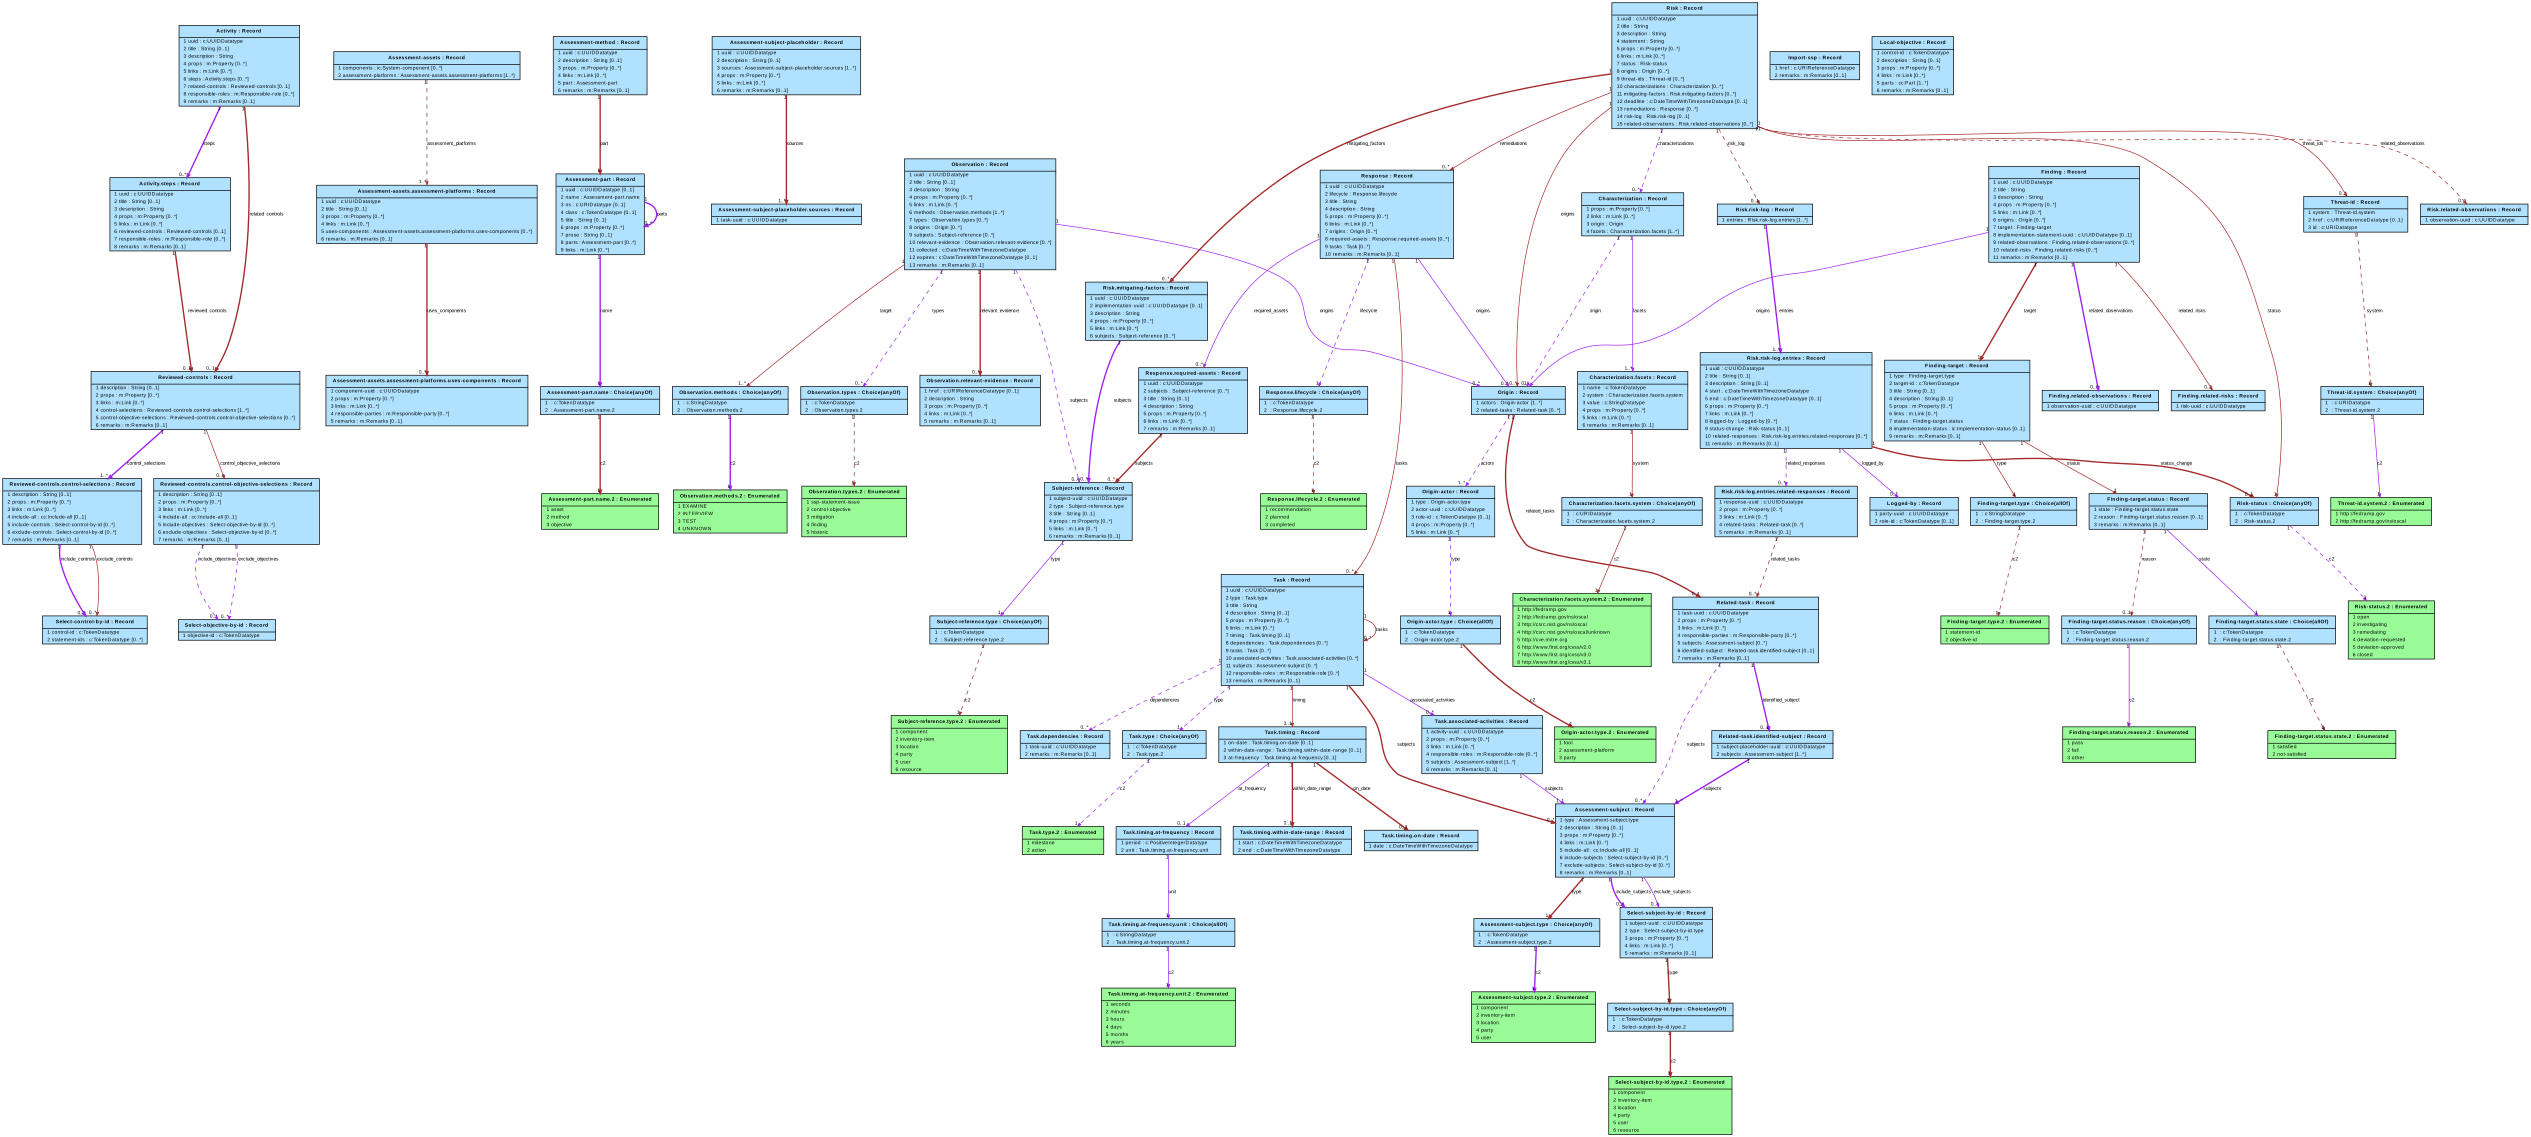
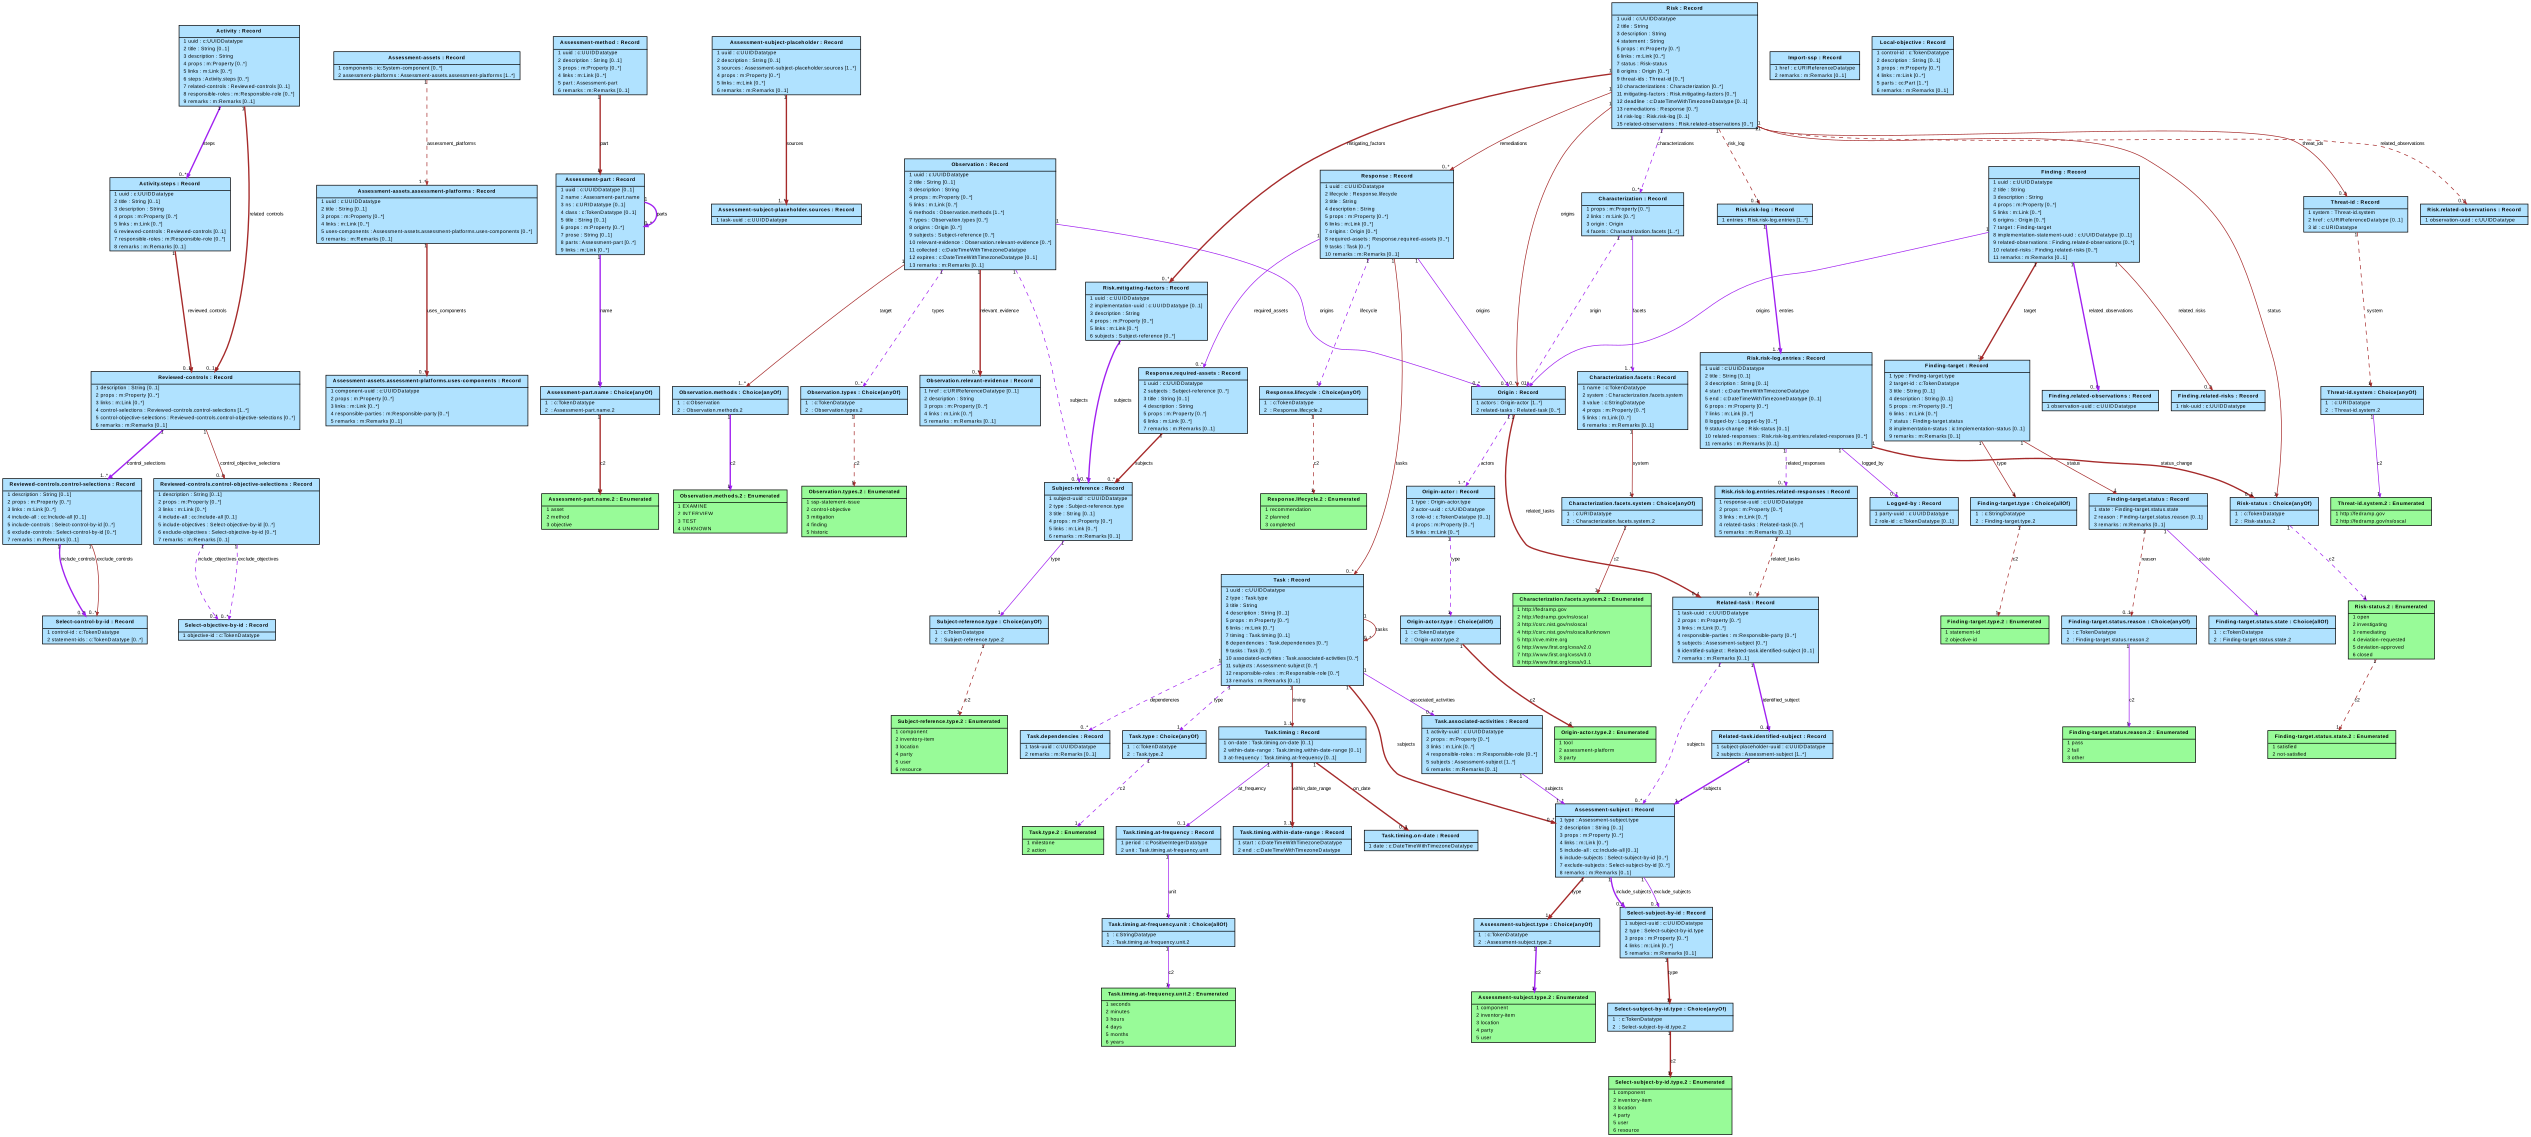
node "Observation.methods : Choice(anyOf)": text "1  : c:StringDatatype" -> "1  : c:Observation"
edge "Finding-target.status.state : Choice(allOf)" -> "Finding-target.status.state.2 : Enumerated": now "Risk-status.2 : Enumerated" -> "Finding-target.status.state.2 : Enumerated"
